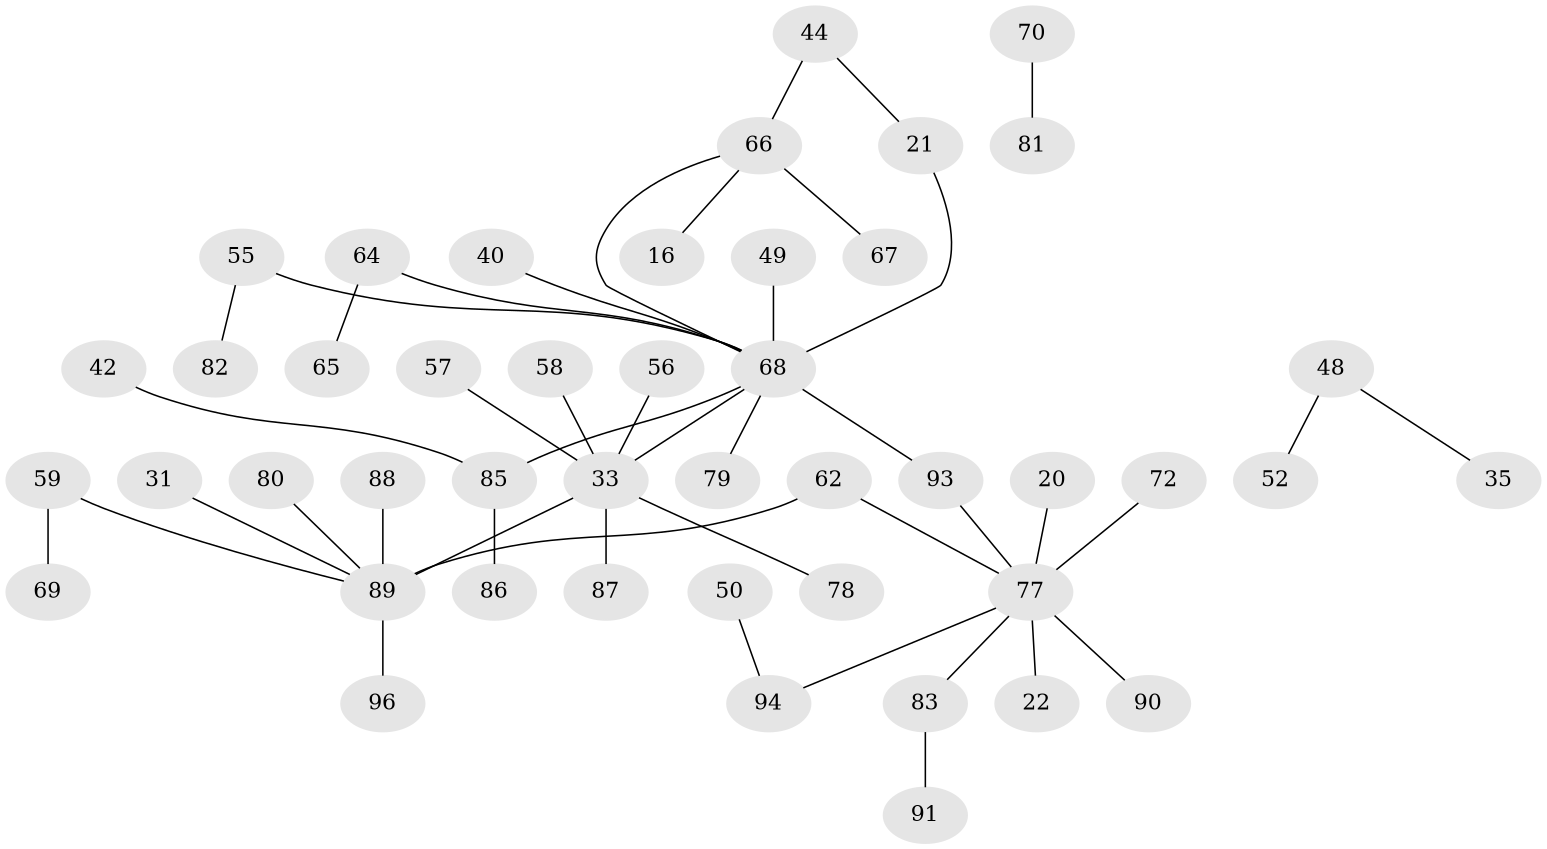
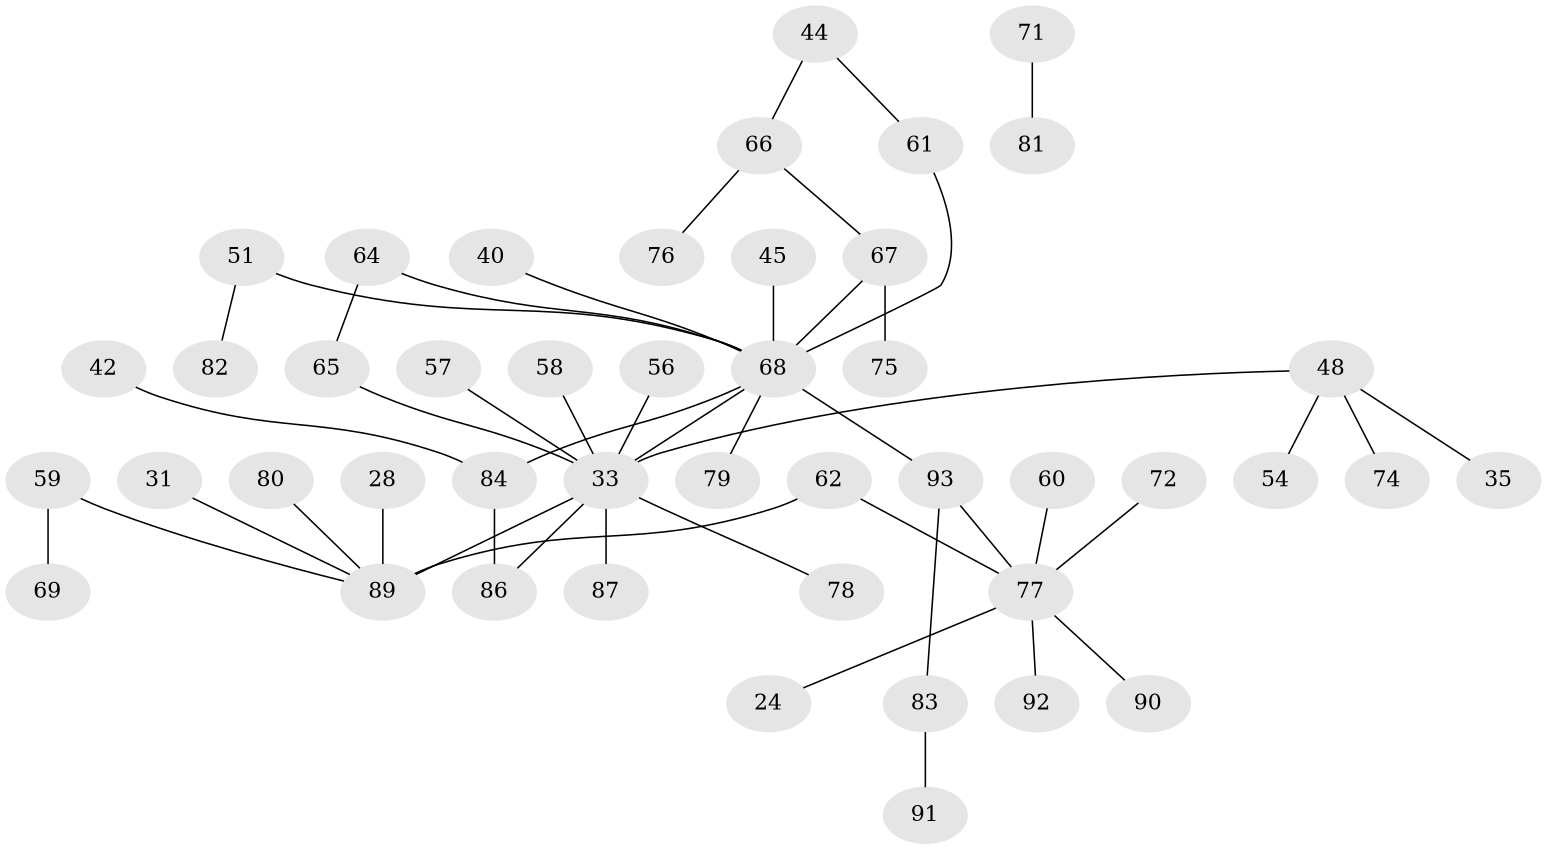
node "70": label "70" -> "71"
node "21": label "21" -> "61"
node "55": label "55" -> "51"
node "16": label "16" -> "76"
node "49": label "49" -> "45"
edge "66" -- "68": now "67" -- "68"
node "75": added
edge "48" -- "33": added
edge "65" -- "33": added
node "88": label "88" -> "28"
node "85": label "85" -> "84"
node "20": label "20" -> "60"
node "52": label "52" -> "54"
node "74": added
edge "33" -- "86": added
node "50": removed
edge "77" -- "83": now "93" -- "83"
node "96": removed
node "94": label "94" -> "24"
node "22": label "22" -> "92"
